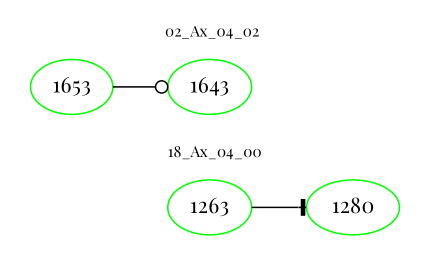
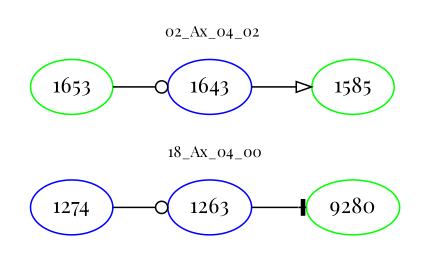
node "1643": color green -> blue
node "1585": added
node "1274": added
node "1263": color green -> blue
node "1280": label "1280" -> "9280"
